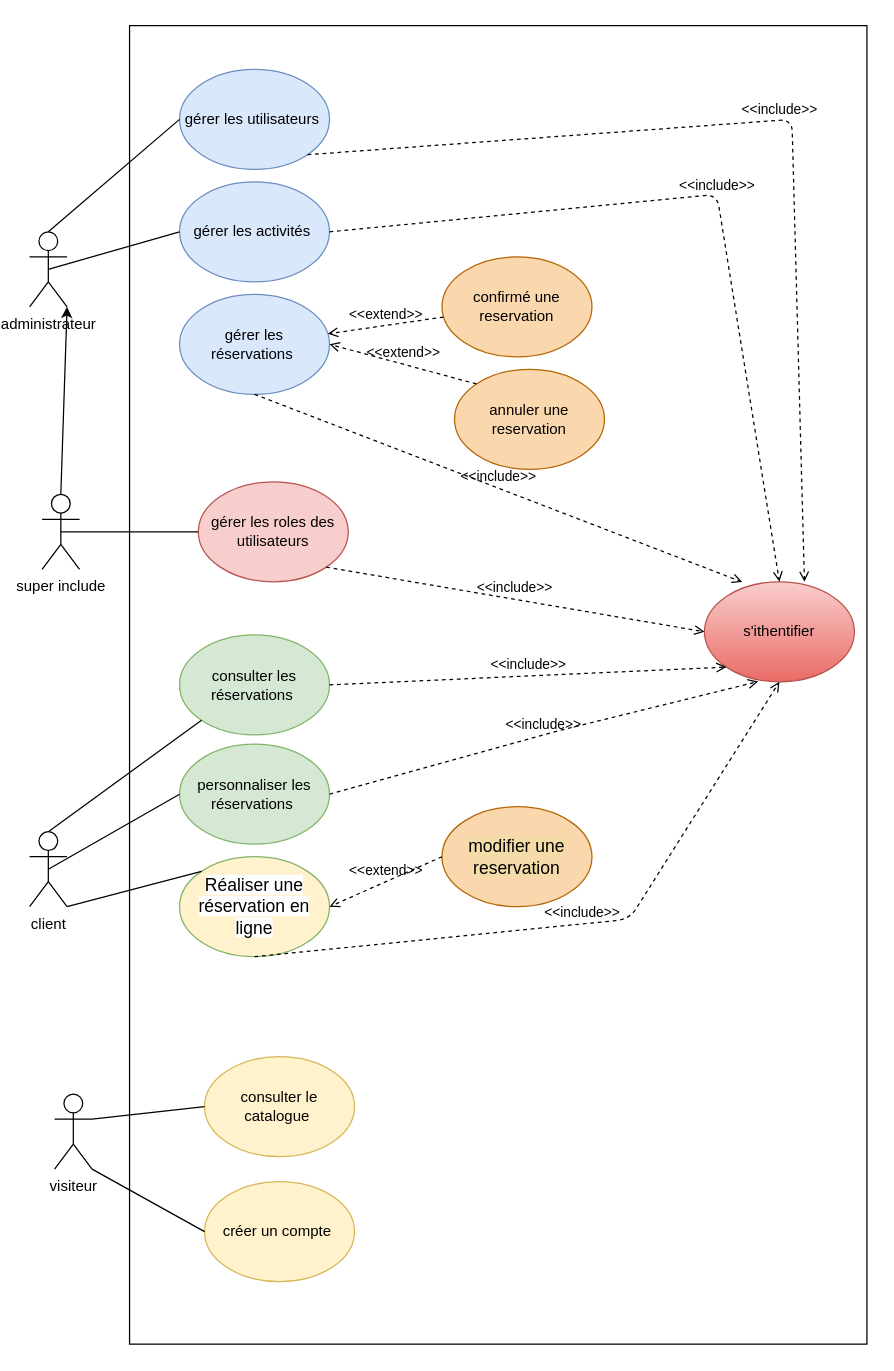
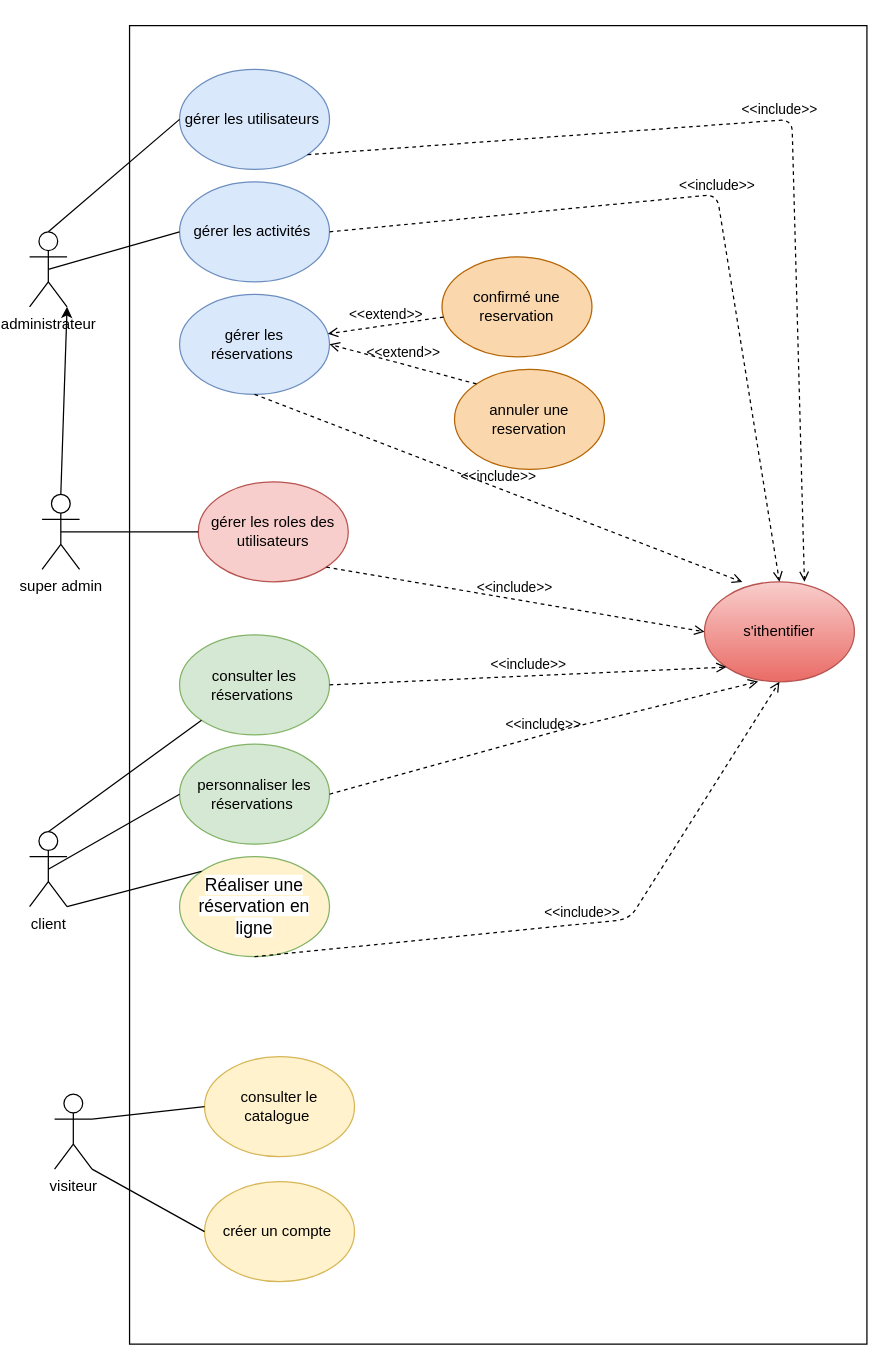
node "super include": label "super include" -> "super admin"
node "modifier une reservation": removed
edge "modifier une reservation" -> "Réaliser une réservation en ligne": removed, label "<<extend>>"
